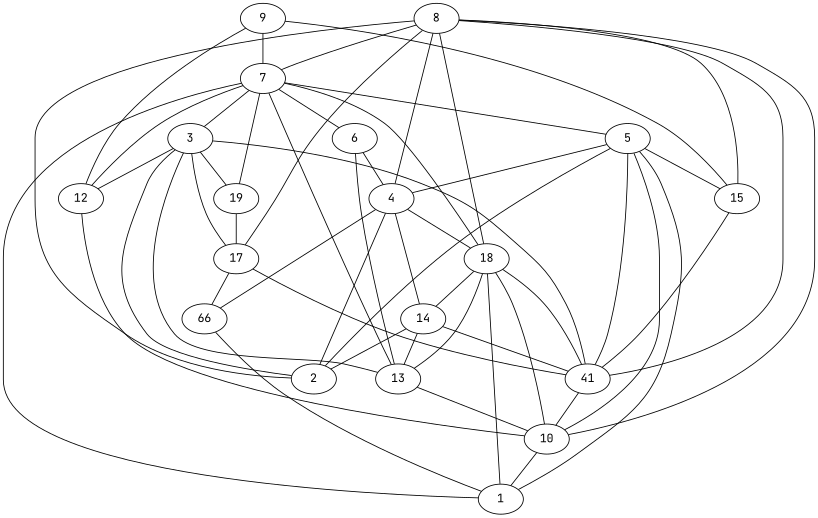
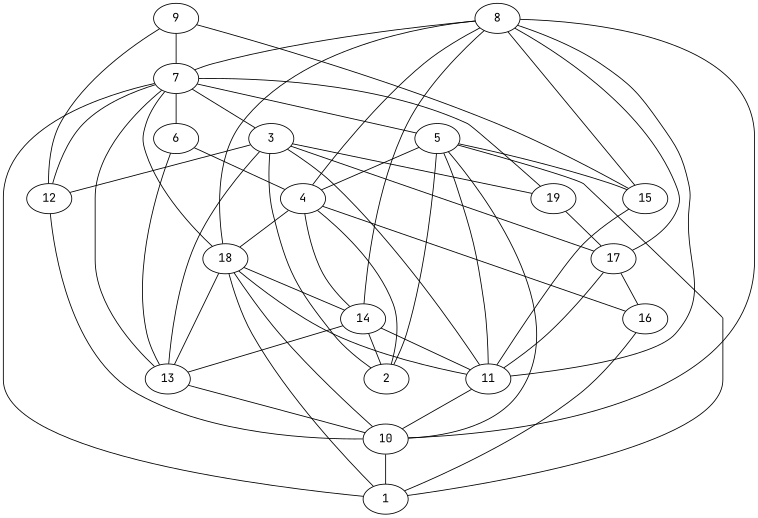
edge "8" -- "2": now "8" -- "14"
node "66": label "66" -> "16"
node "41": label "41" -> "11"
